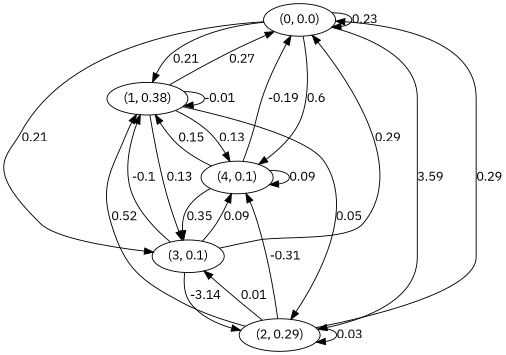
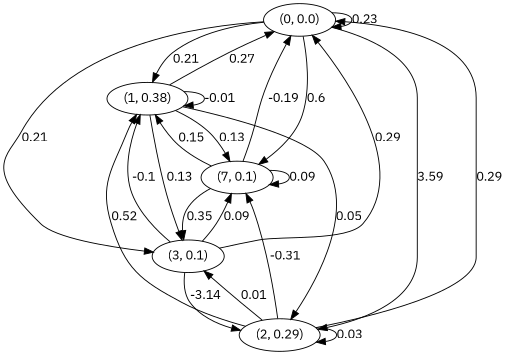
node "(4, 0.1)": label "(4, 0.1)" -> "(7, 0.1)"
